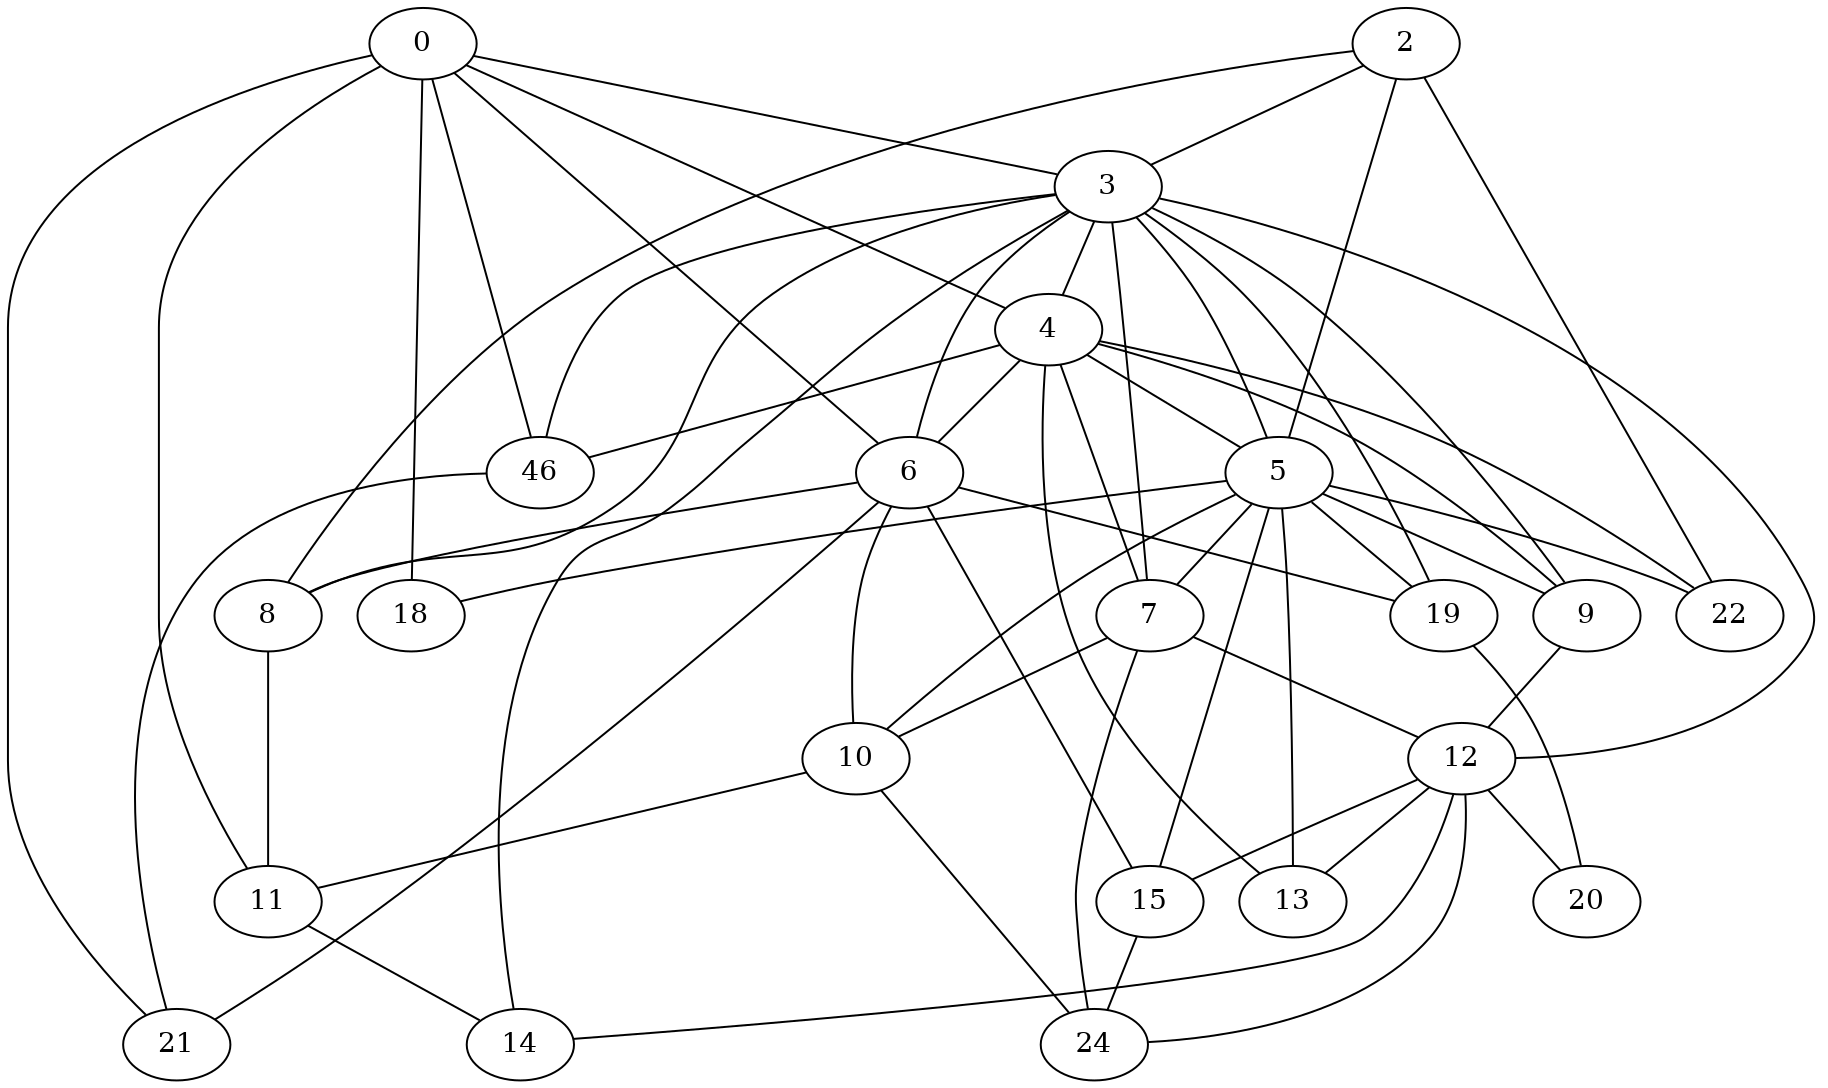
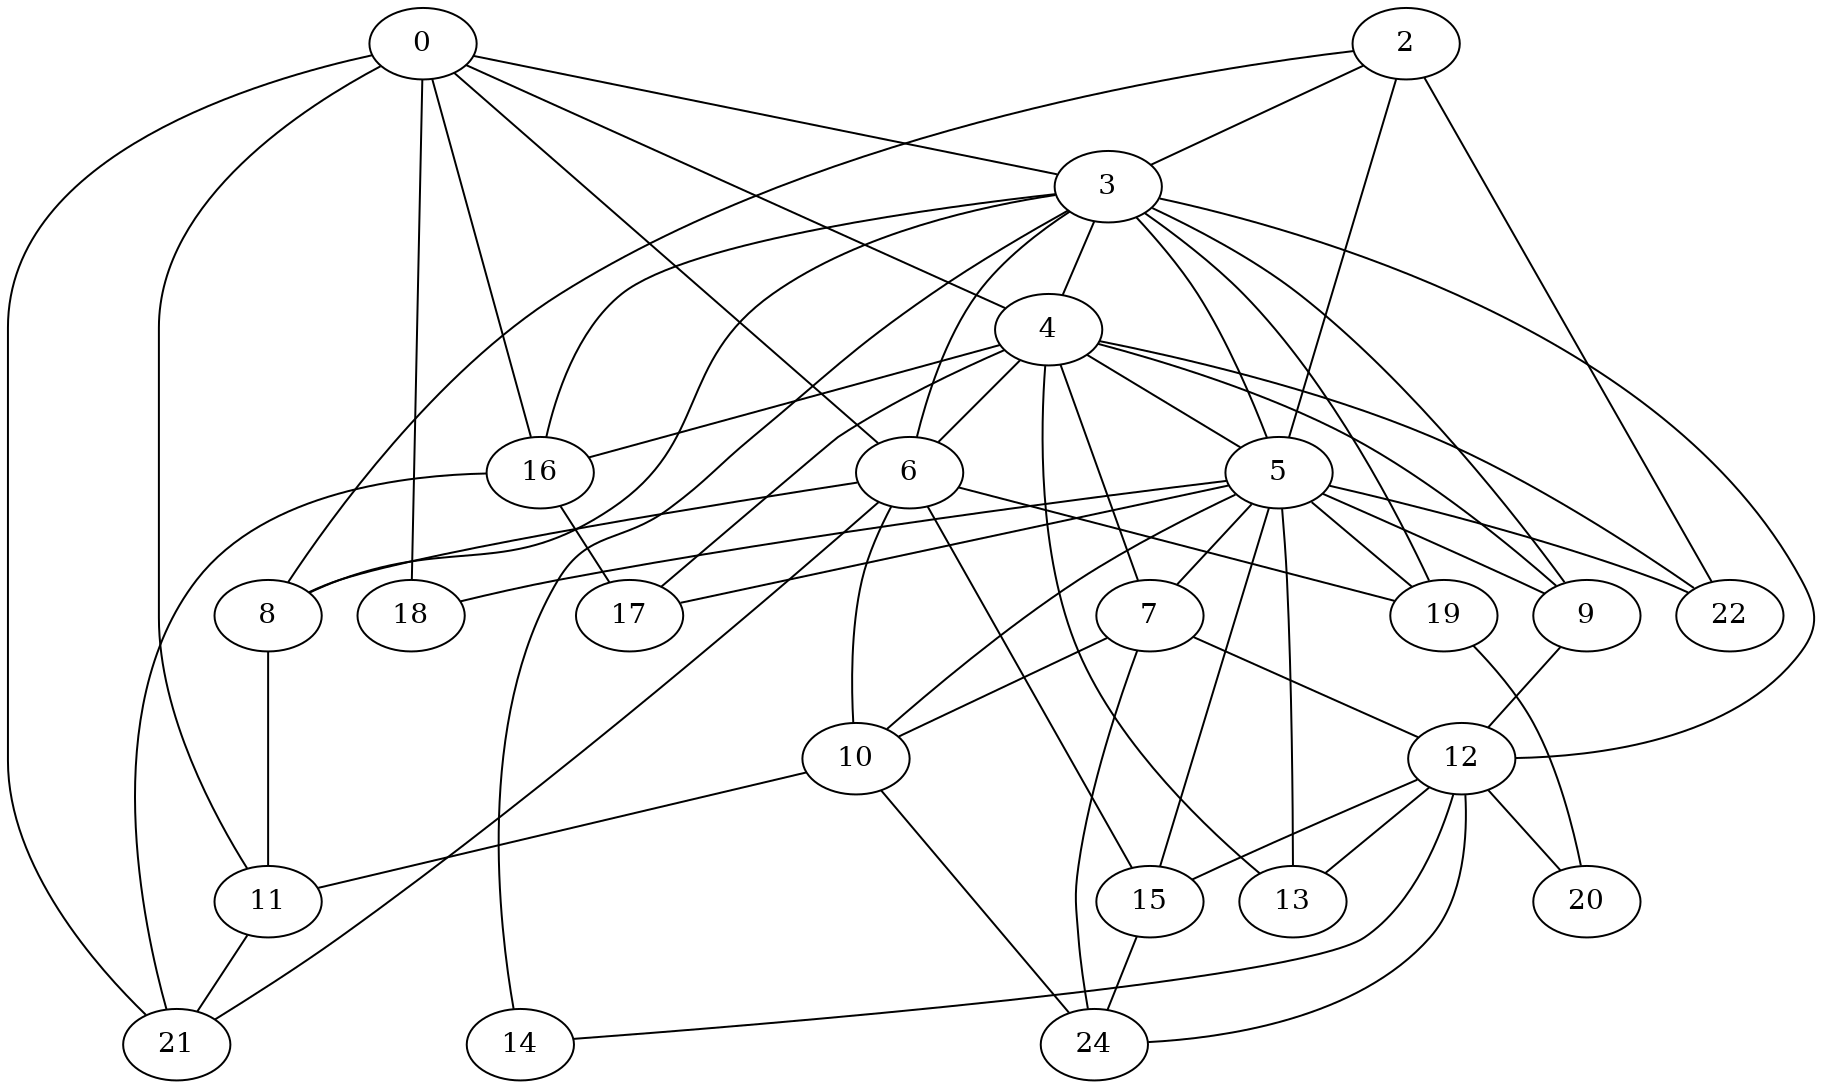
edge "3" -- "7": removed
node "46": label "46" -> "16"
node "17": added
edge "11" -- "14": now "11" -- "21"
